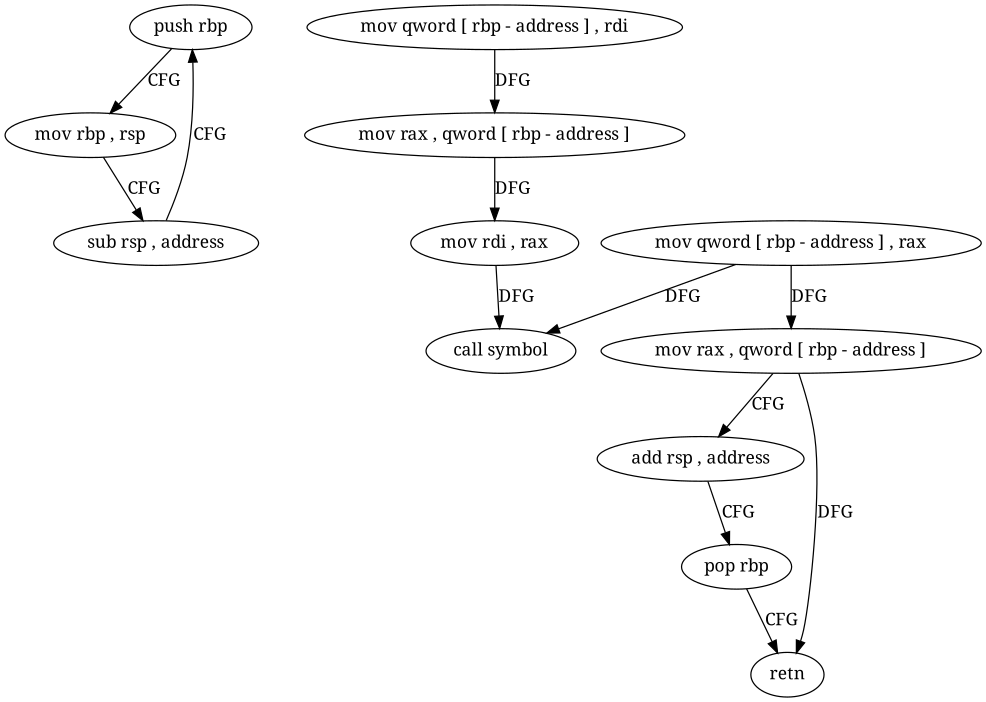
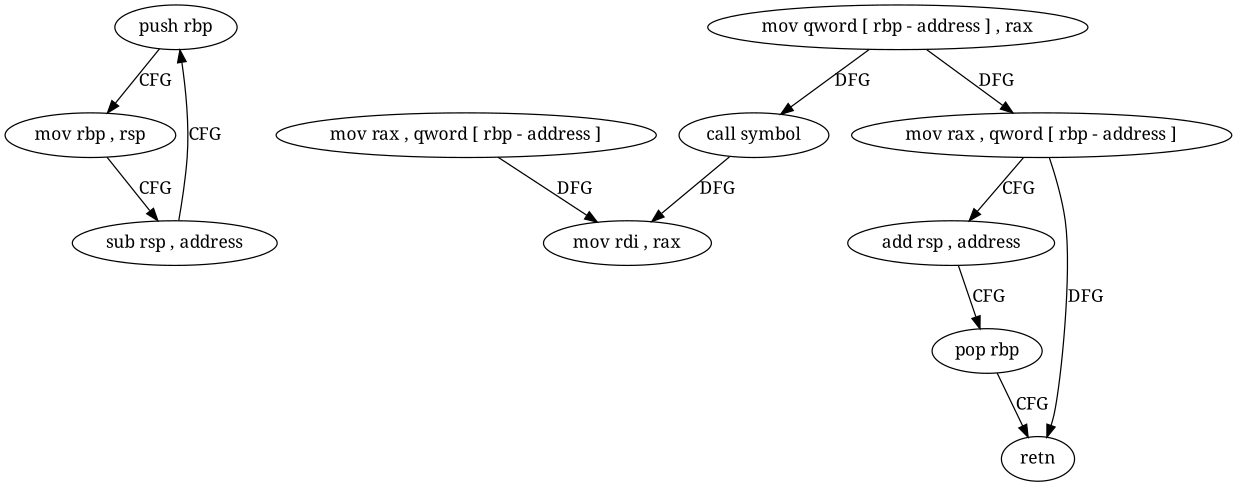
node "mov qword [ rbp - address ] , rdi": removed
edge "mov rdi , rax" -> "call symbol": reversed
